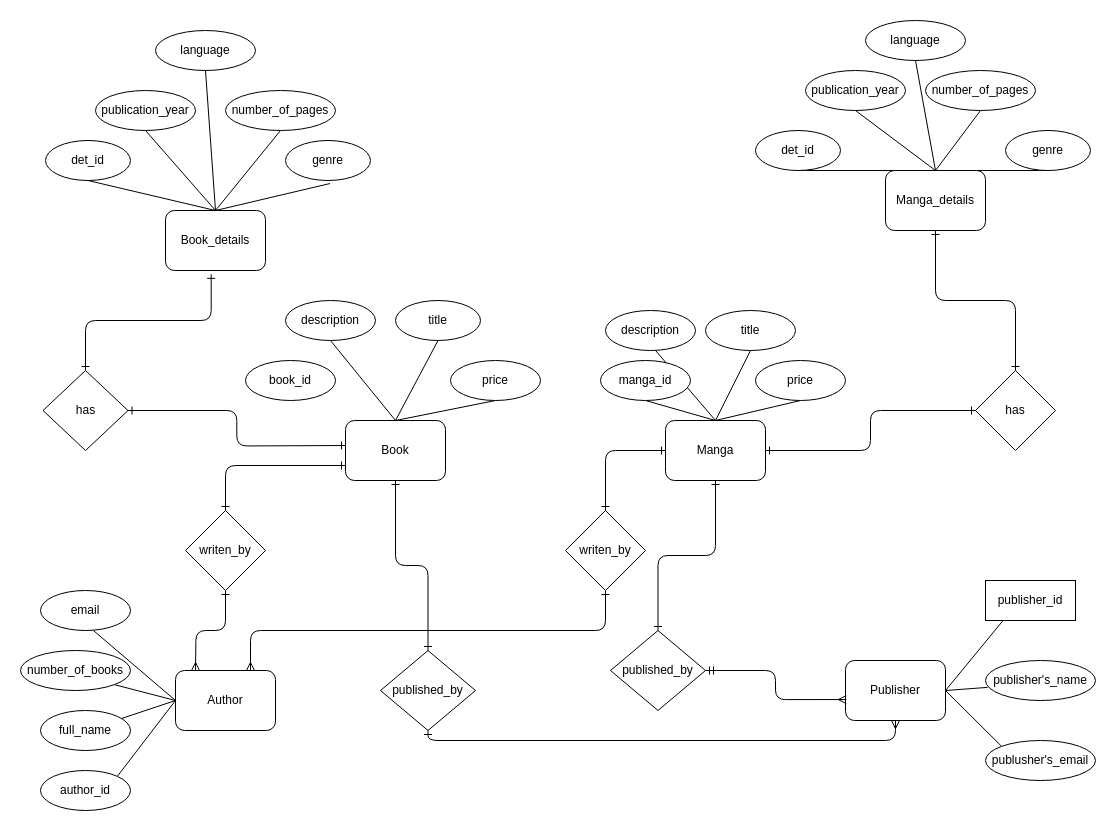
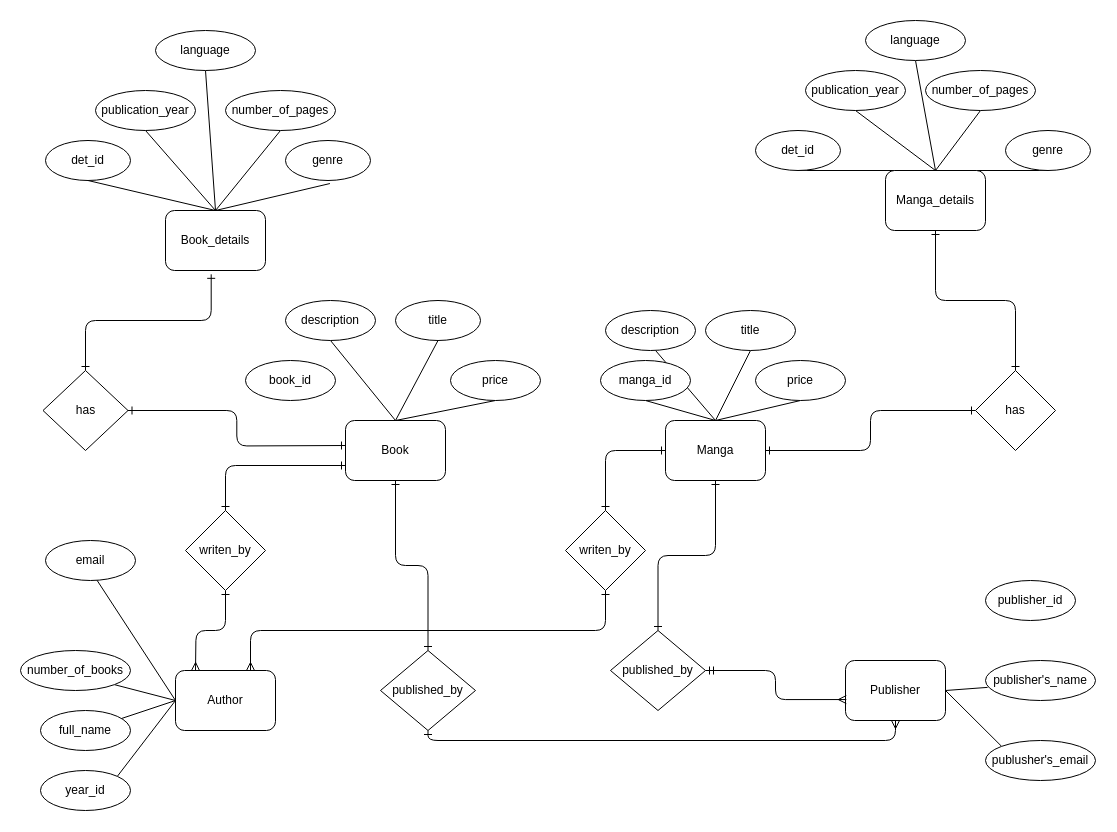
node "publisher_id": shape rectangle -> ellipse
node "email": moved (86, 611) -> (91, 561)
edge "publisher_id" -- "Publisher": removed
node "author_id": label "author_id" -> "year_id"
